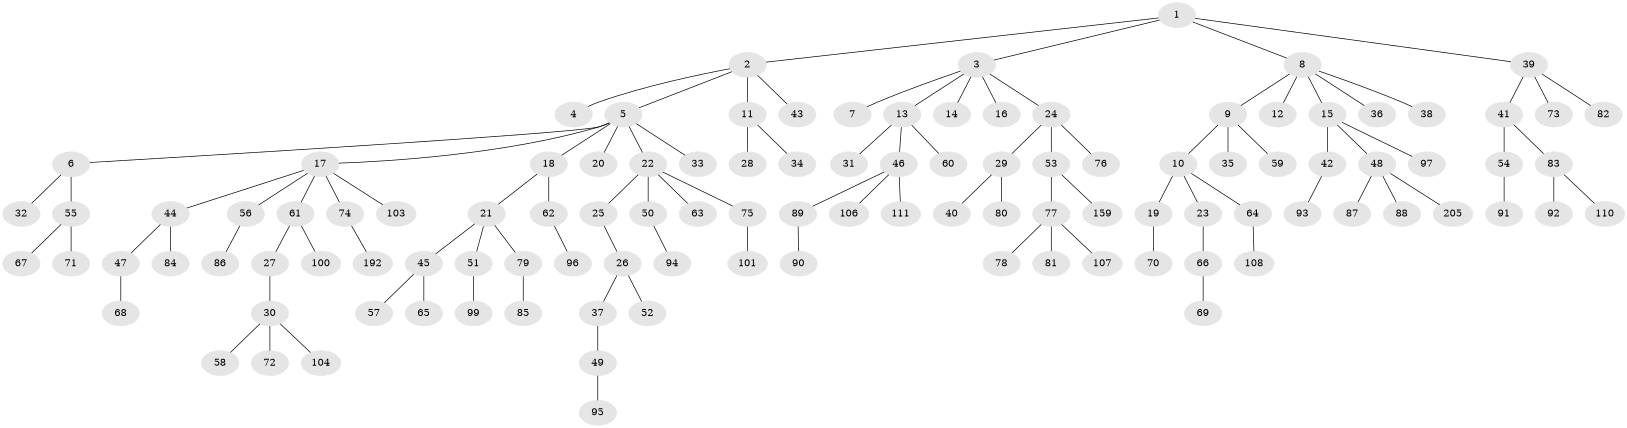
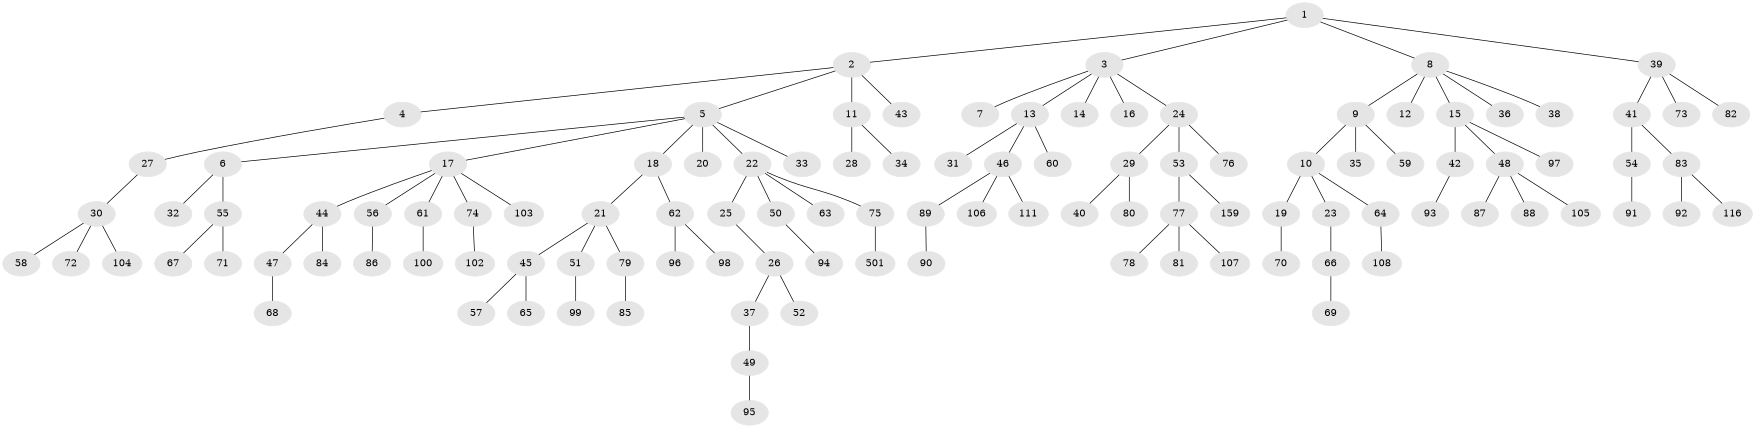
node "205": label "205" -> "105"
node "110": label "110" -> "116"
edge "61" -- "27": now "4" -- "27"
node "192": label "192" -> "102"
node "98": added
node "101": label "101" -> "501"
